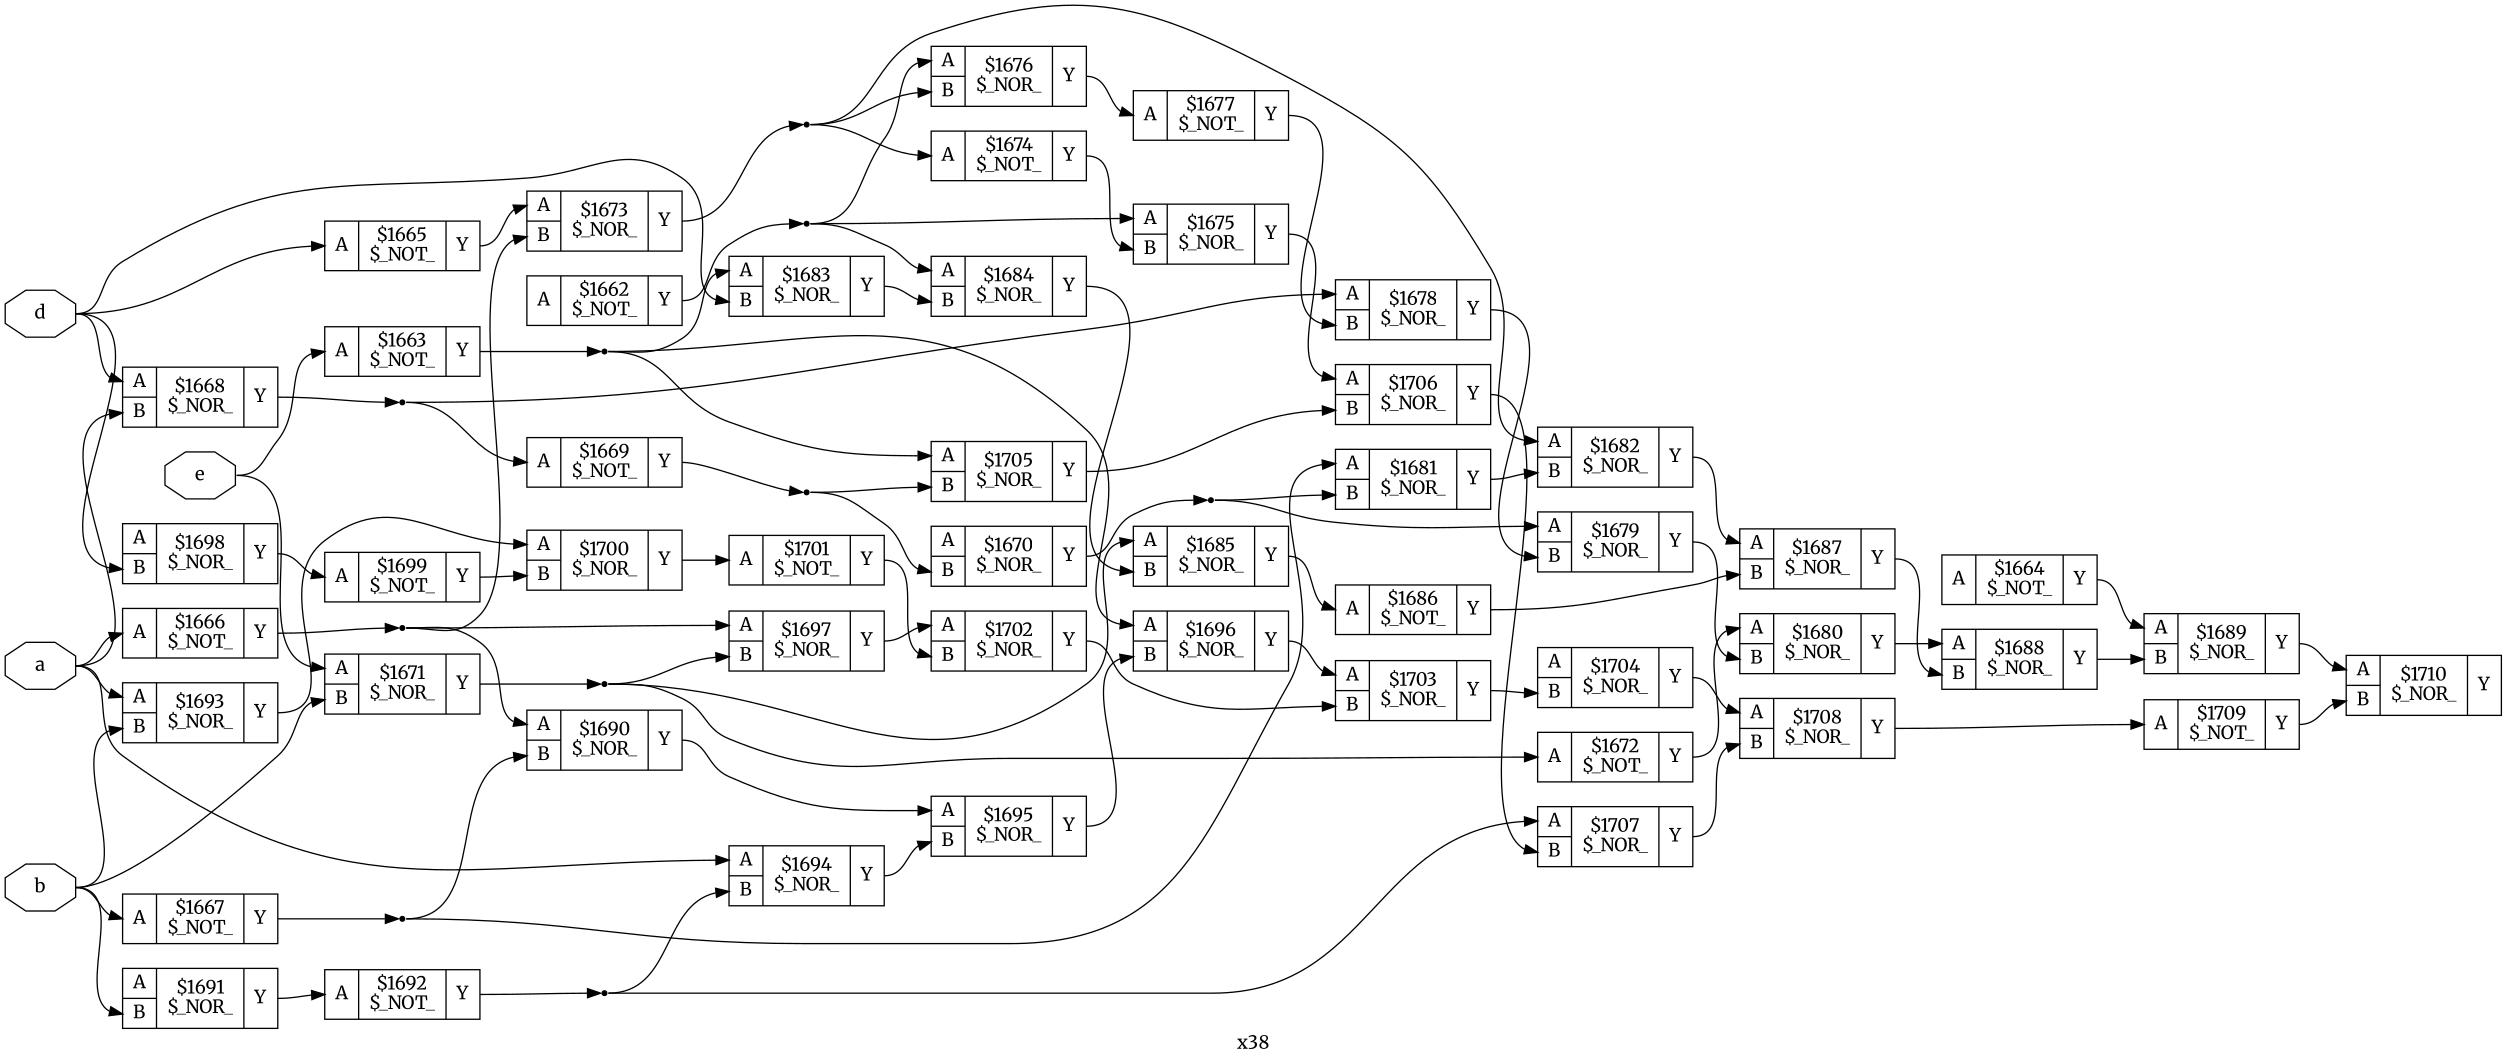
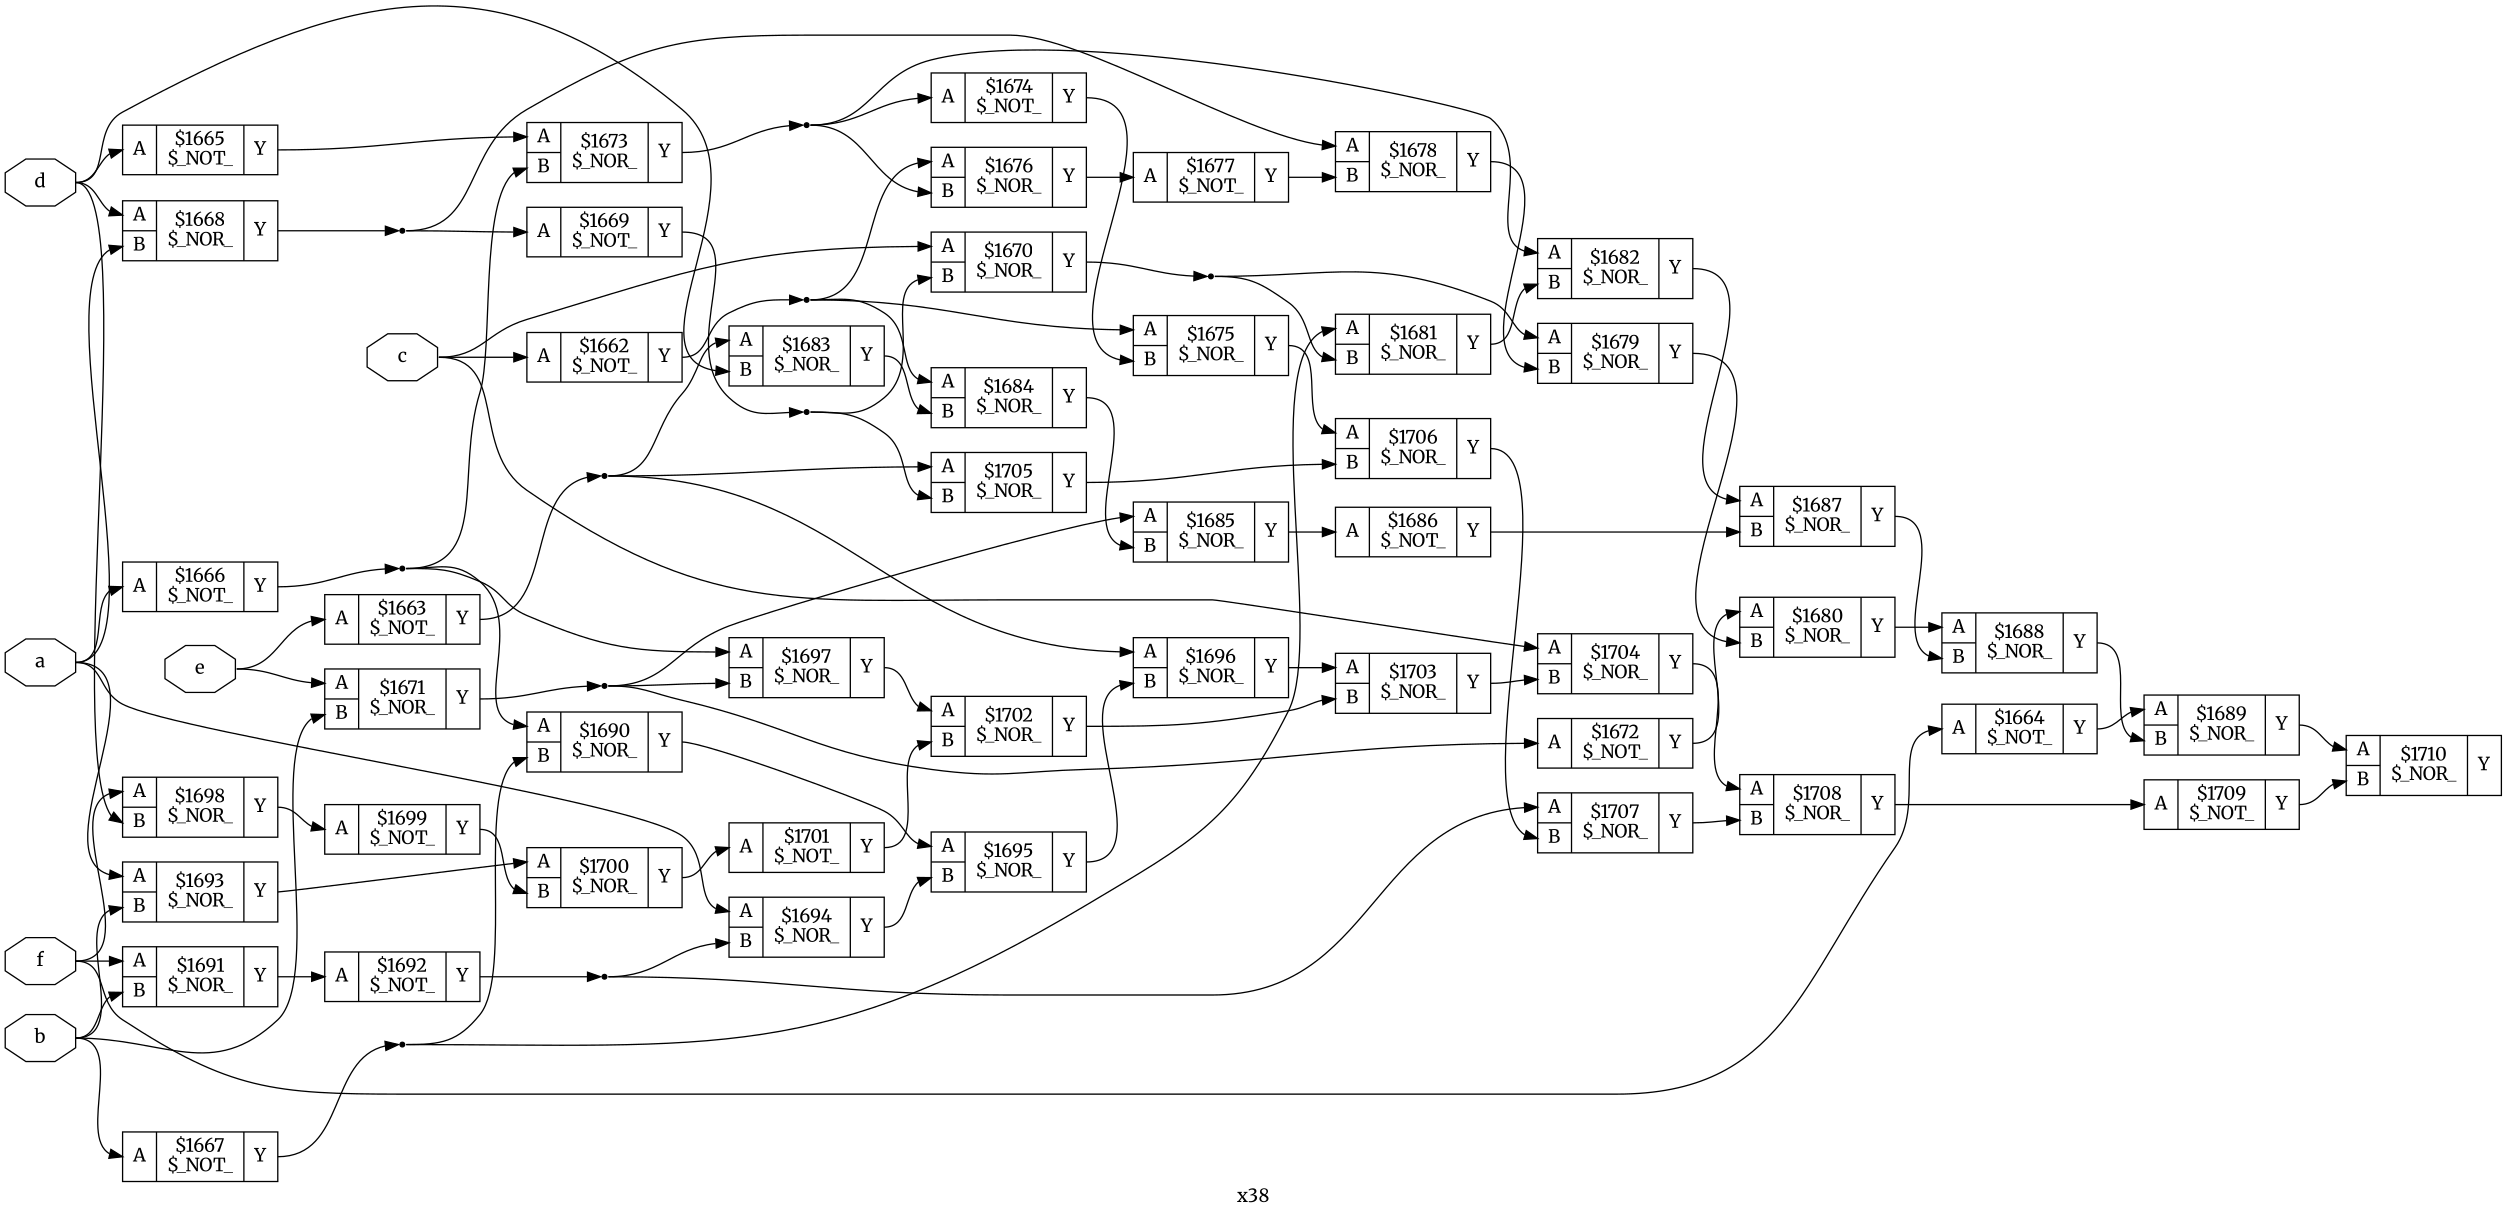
node "c": added
node "f": added
